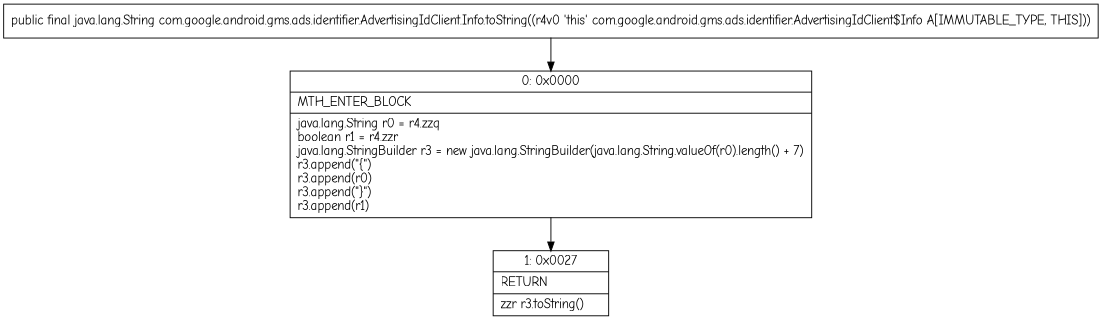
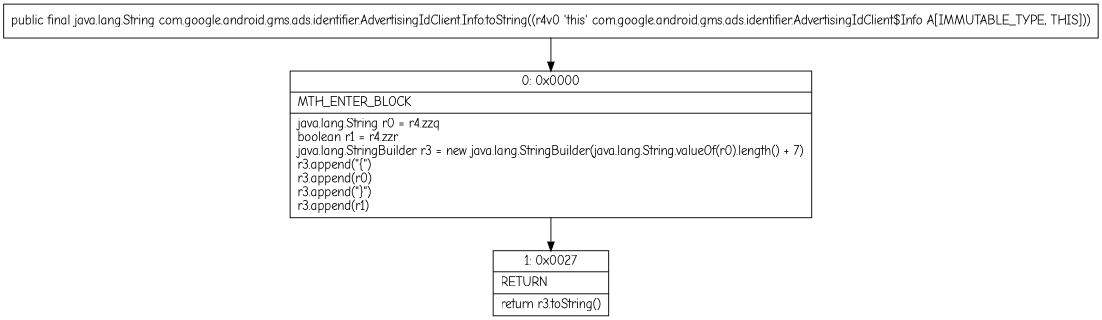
node "1: 0x0027": text "zzr r3.toString()" -> "return r3.toString()"
